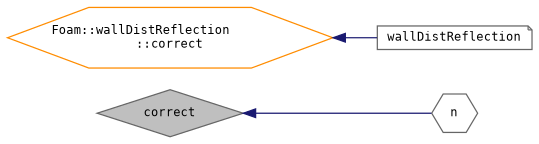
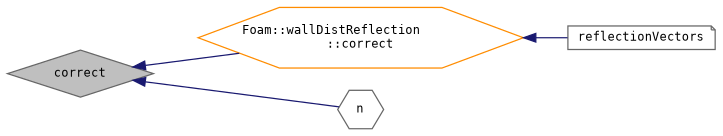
node "wallDistReflection": label "wallDistReflection" -> "reflectionVectors"
edge "Foam::wallDistReflection ::correct" -> "correct": added
